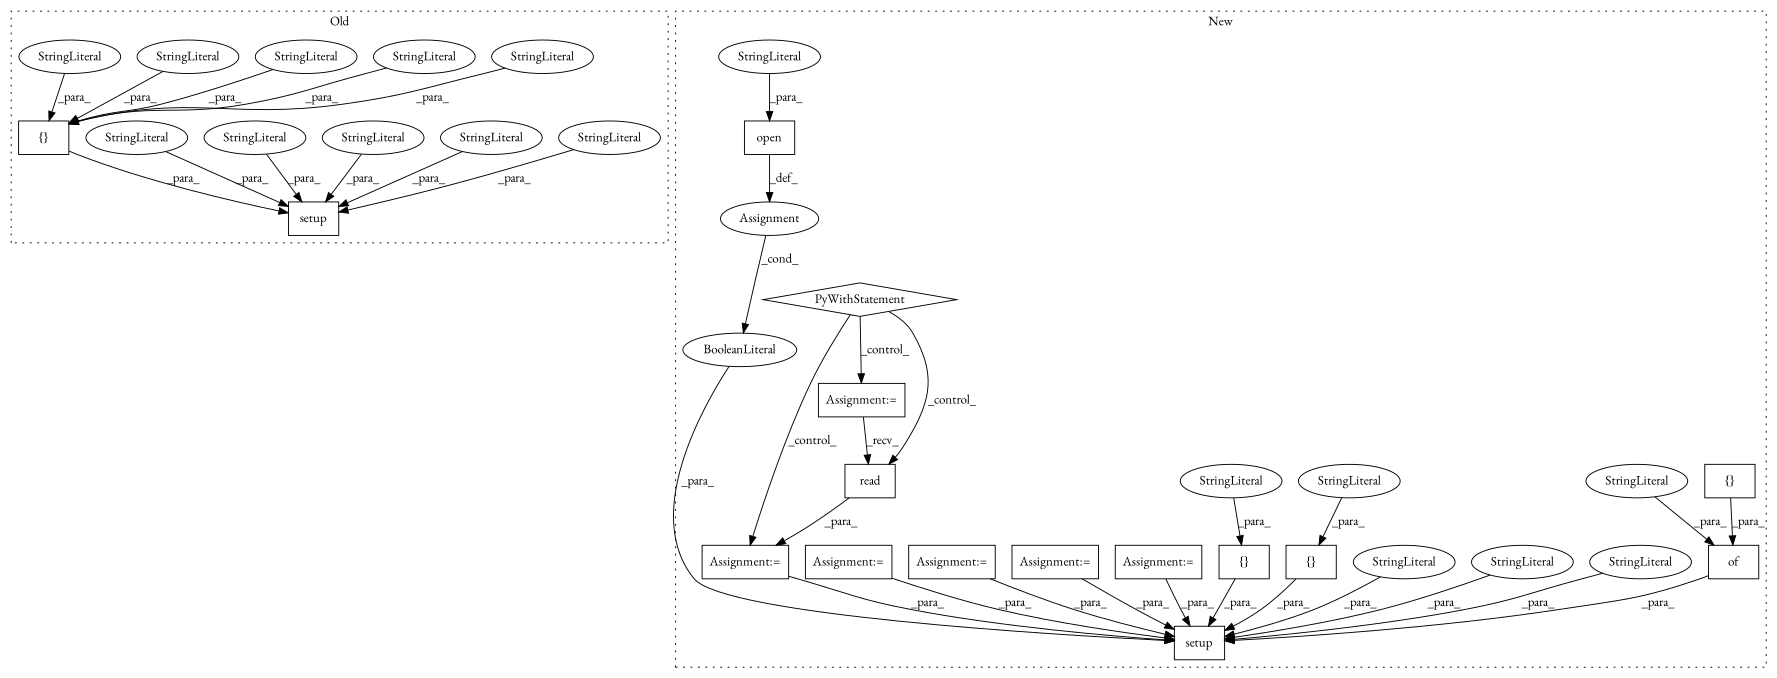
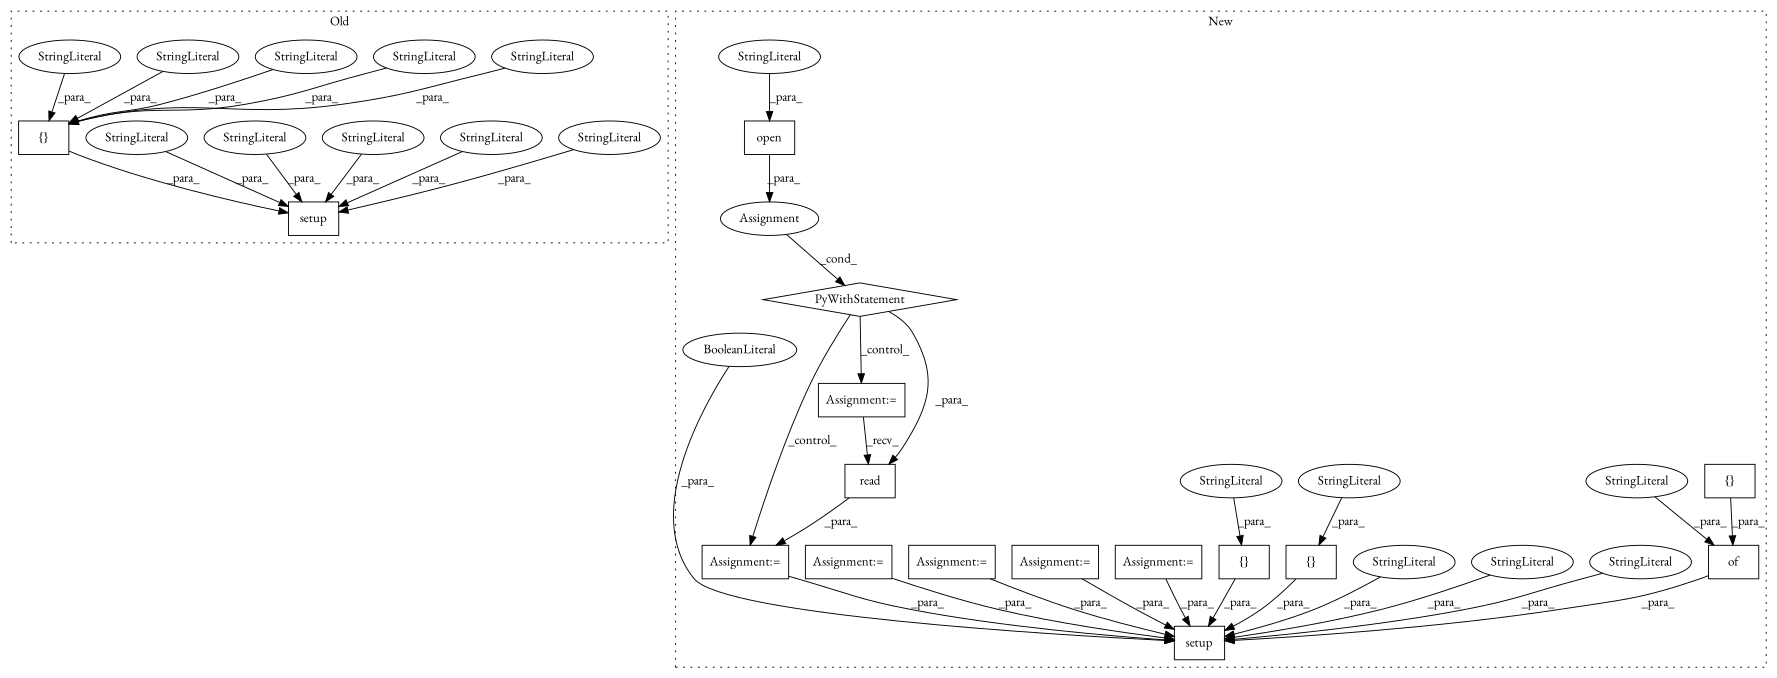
edge "open" -> "Assignment": label "_def_" -> "_para_"
edge "Assignment" -> "BooleanLiteral": now "Assignment" -> "PyWithStatement"
edge "PyWithStatement" -> "read": label "_control_" -> "_para_"
